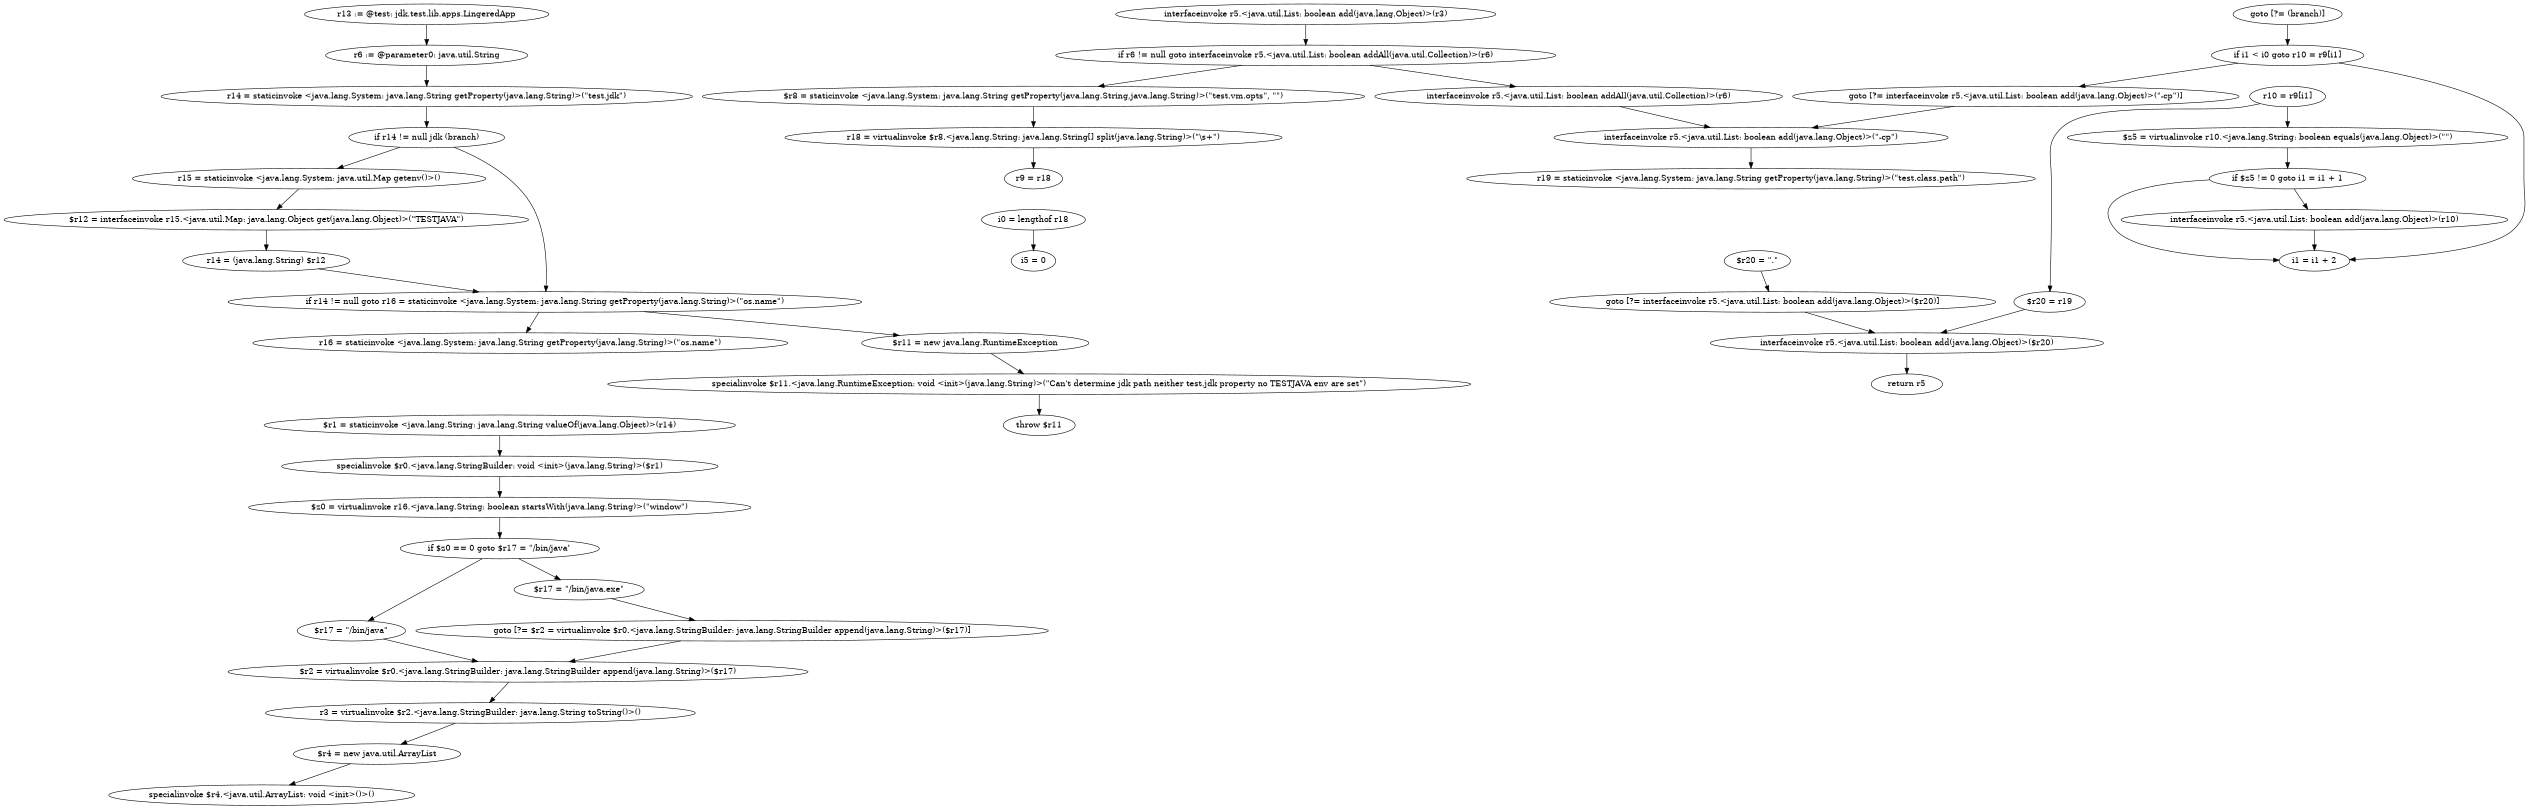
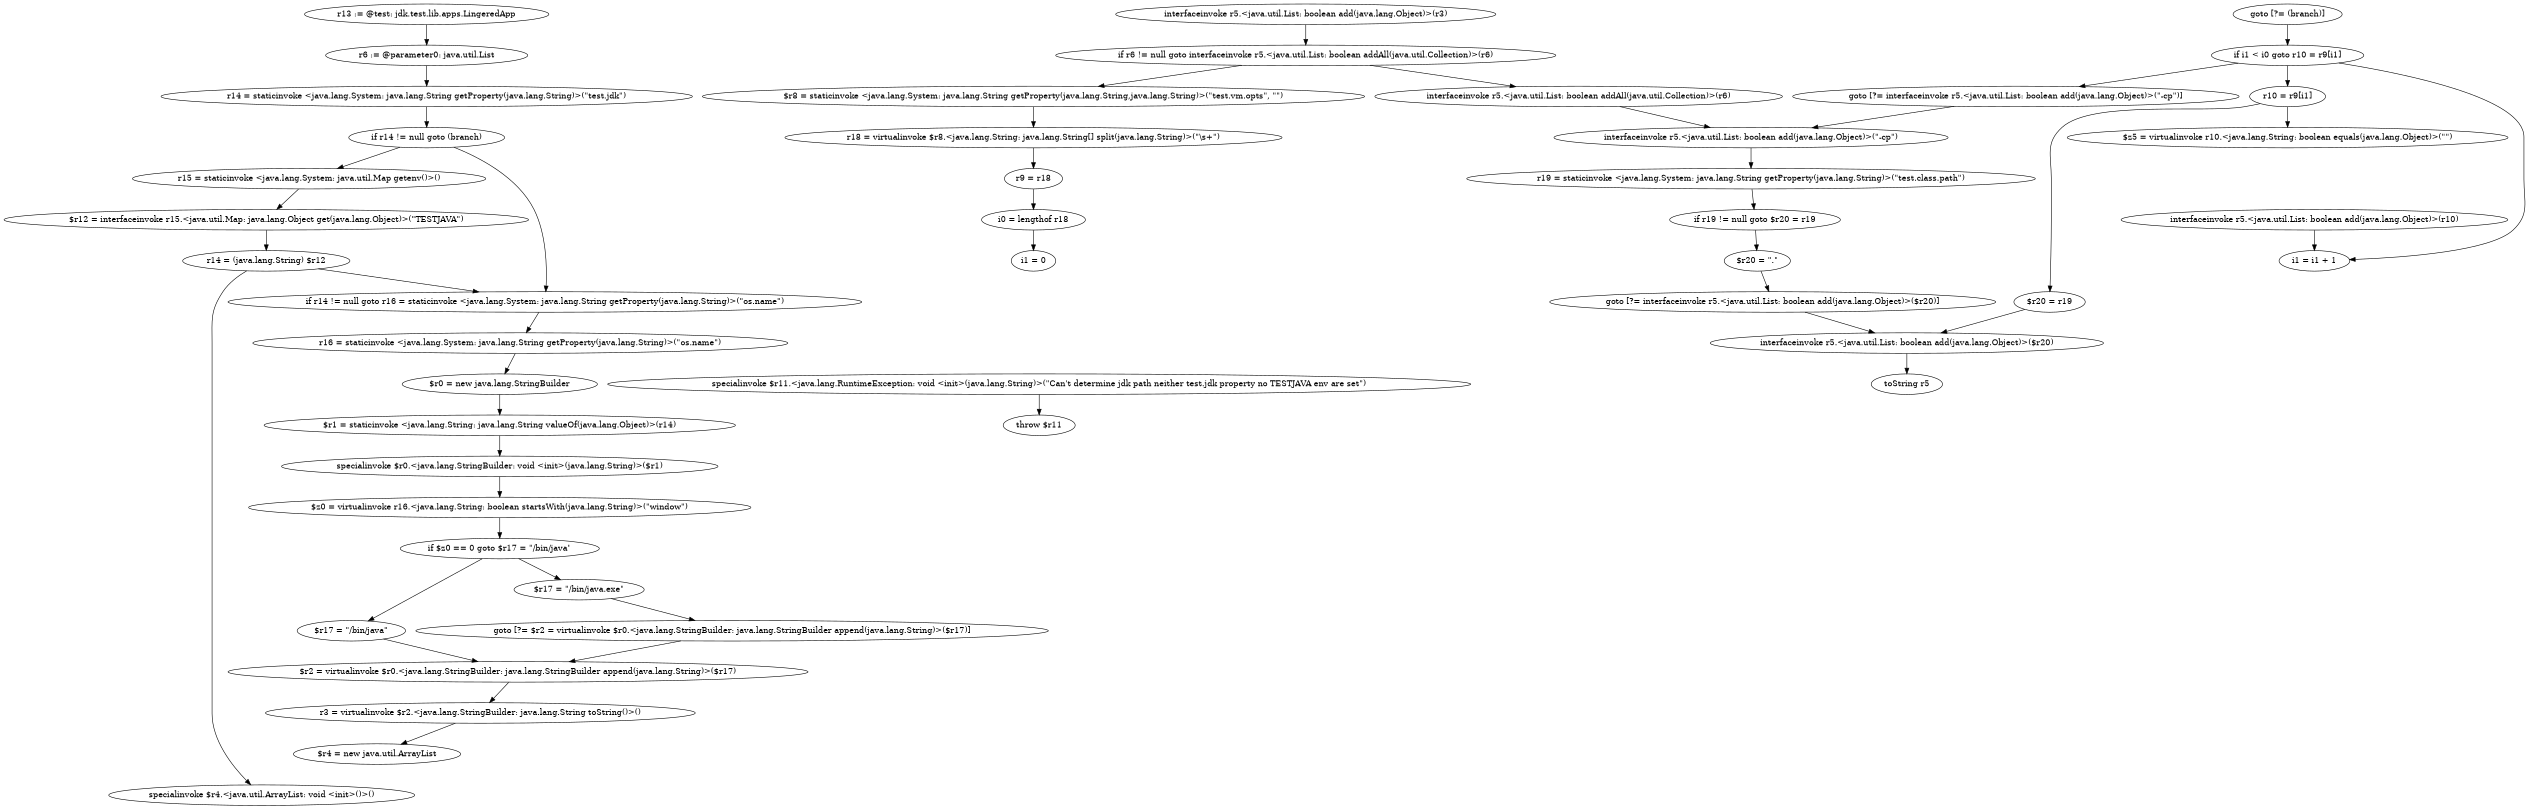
node "r6 := @parameter0: java.util.String": label "r6 := @parameter0: java.util.String" -> "r6 := @parameter0: java.util.List"
edge "if i1 < i0 goto r10 = r9[i1]" -> "r10 = r9[i1]": added
node "if r14 != null jdk (branch)": label "if r14 != null jdk (branch)" -> "if r14 != null goto (branch)"
node "if $z5 != 0 goto i1 = i1 + 1": removed
edge "r9 = r18" -> "i0 = lengthof r18": added
node "if r19 != null goto $r20 = r19": added
node "i5 = 0": label "i5 = 0" -> "i1 = 0"
node "i1 = i1 + 2": label "i1 = i1 + 2" -> "i1 = i1 + 1"
node "$r11 = new java.lang.RuntimeException": removed
node "$r0 = new java.lang.StringBuilder": added
node "return r5": label "return r5" -> "toString r5"
edge "$r4 = new java.util.ArrayList" -> "specialinvoke $r4.<java.util.ArrayList: void <init>()>()": now "r14 = (java.lang.String) $r12" -> "specialinvoke $r4.<java.util.ArrayList: void <init>()>()"
